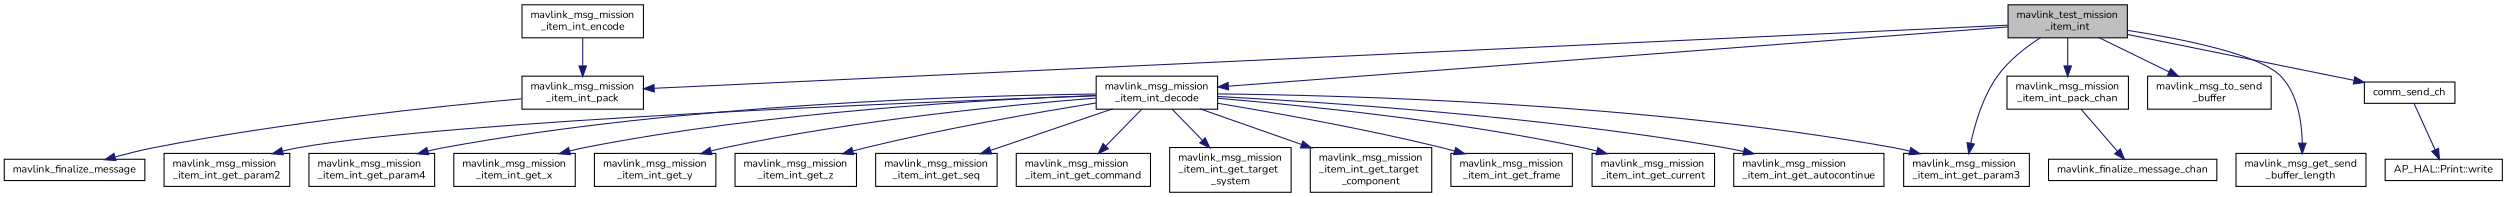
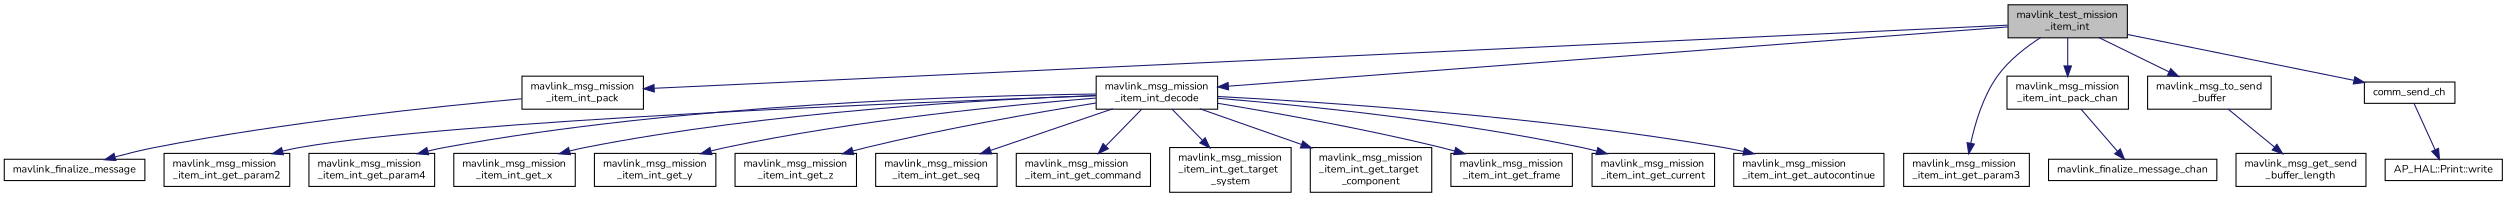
node "mavlink_msg_mission _item_int_encode": removed
edge "mavlink_test_mission _item_int" -> "mavlink_msg_get_send _buffer_length": now "mavlink_msg_to_send _buffer" -> "mavlink_msg_get_send _buffer_length"
edge "mavlink_msg_mission _item_int_decode" -> "mavlink_msg_mission _item_int_get_param3": removed
